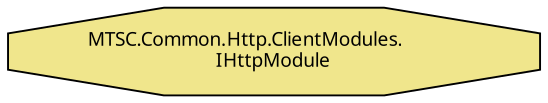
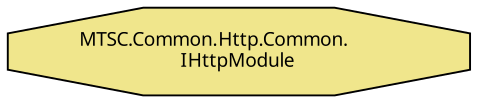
node "MTSC.Common.Http.ClientModules. IHttpModule": label "MTSC.Common.Http.ClientModules. IHttpModule" -> "MTSC.Common.Http.Common. IHttpModule"
